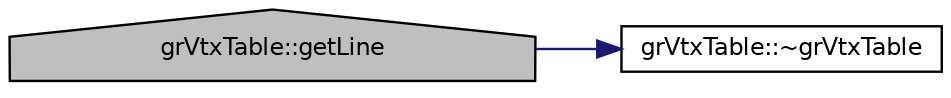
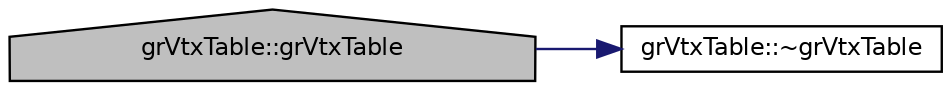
node "grVtxTable::getLine": label "grVtxTable::getLine" -> "grVtxTable::grVtxTable"
